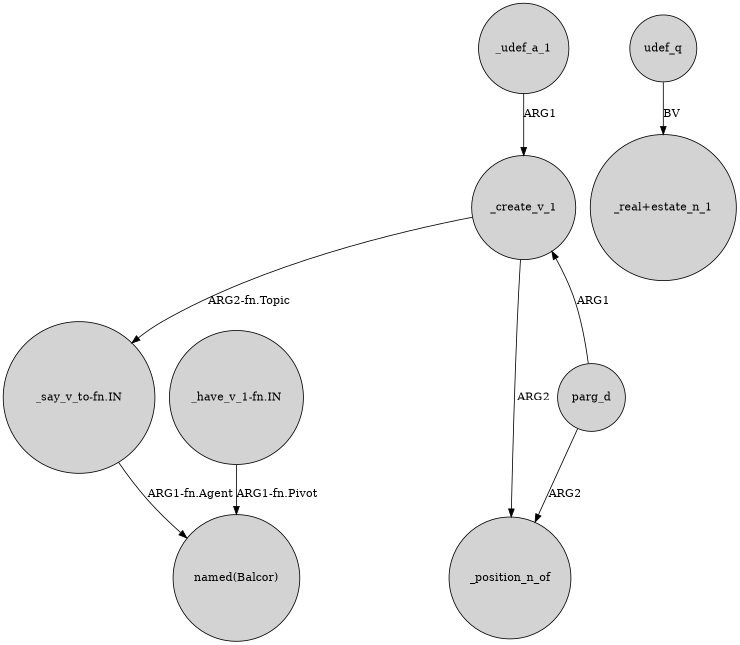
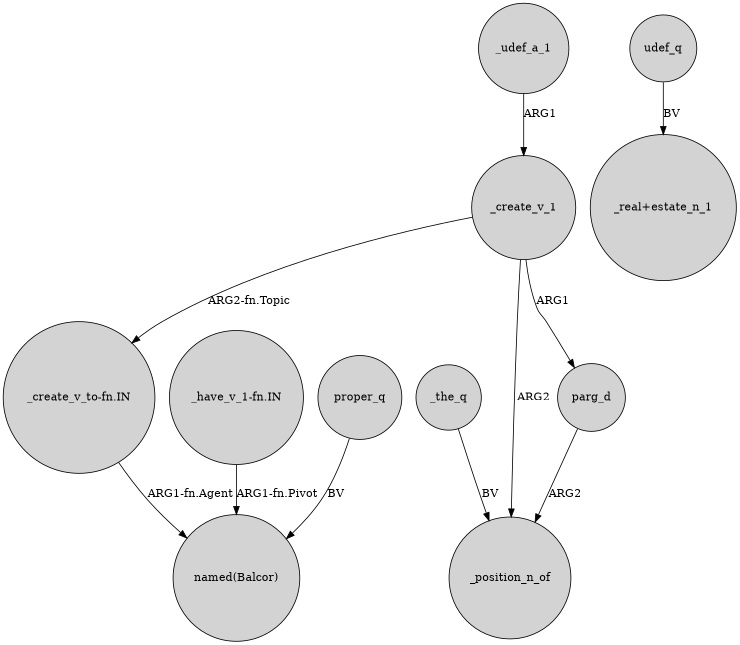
edge "parg_d" -> "_create_v_1": reversed
node "_say_v_to-fn.IN": label "_say_v_to-fn.IN" -> "_create_v_to-fn.IN"
node "proper_q": added
node "_the_q": added
